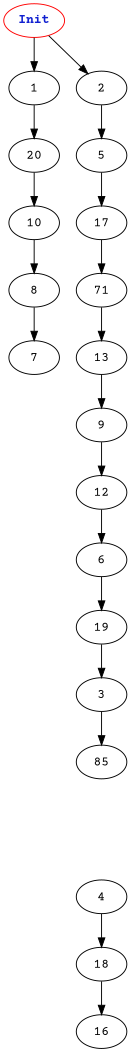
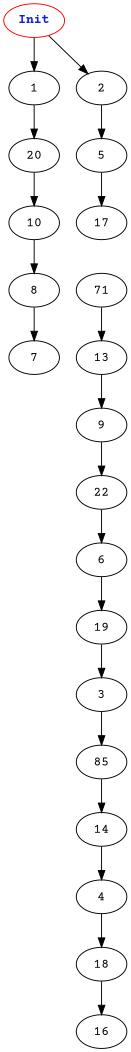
edge "17" -> "71": removed
node "12": label "12" -> "22"
node "14": added
